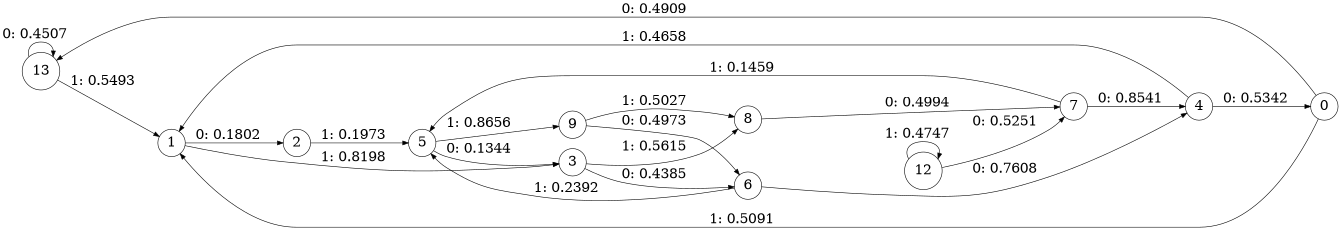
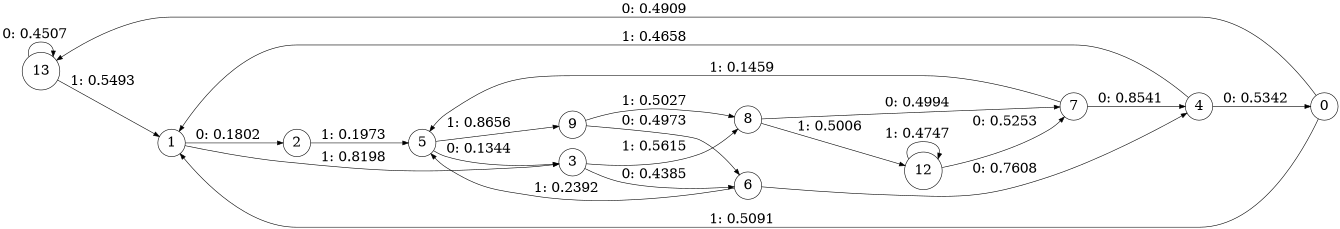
edge "12" -> "7": label "0: 0.5251   " -> "0: 0.5253   "
edge "8" -> "12": added, label "1: 0.5006"
